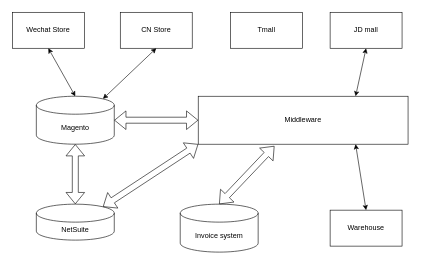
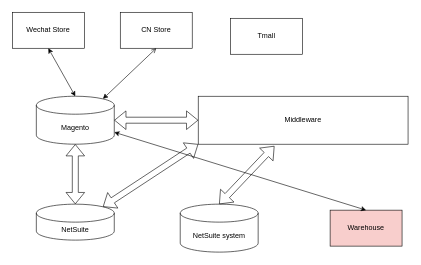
node "Tmall": moved (267, 30) -> (267, 36)
node "JD mall": removed
edge "CN Store" -- "Magento": arrowhead classic -> open
edge "JD mall" -- "Middleware": removed
edge "Middleware" -- "Warehouse": now "Magento" -- "Warehouse"
node "Warehouse": fillcolor #ffffff -> #f8cecc
node "Invoice system": label "Invoice system" -> "NetSuite system"
